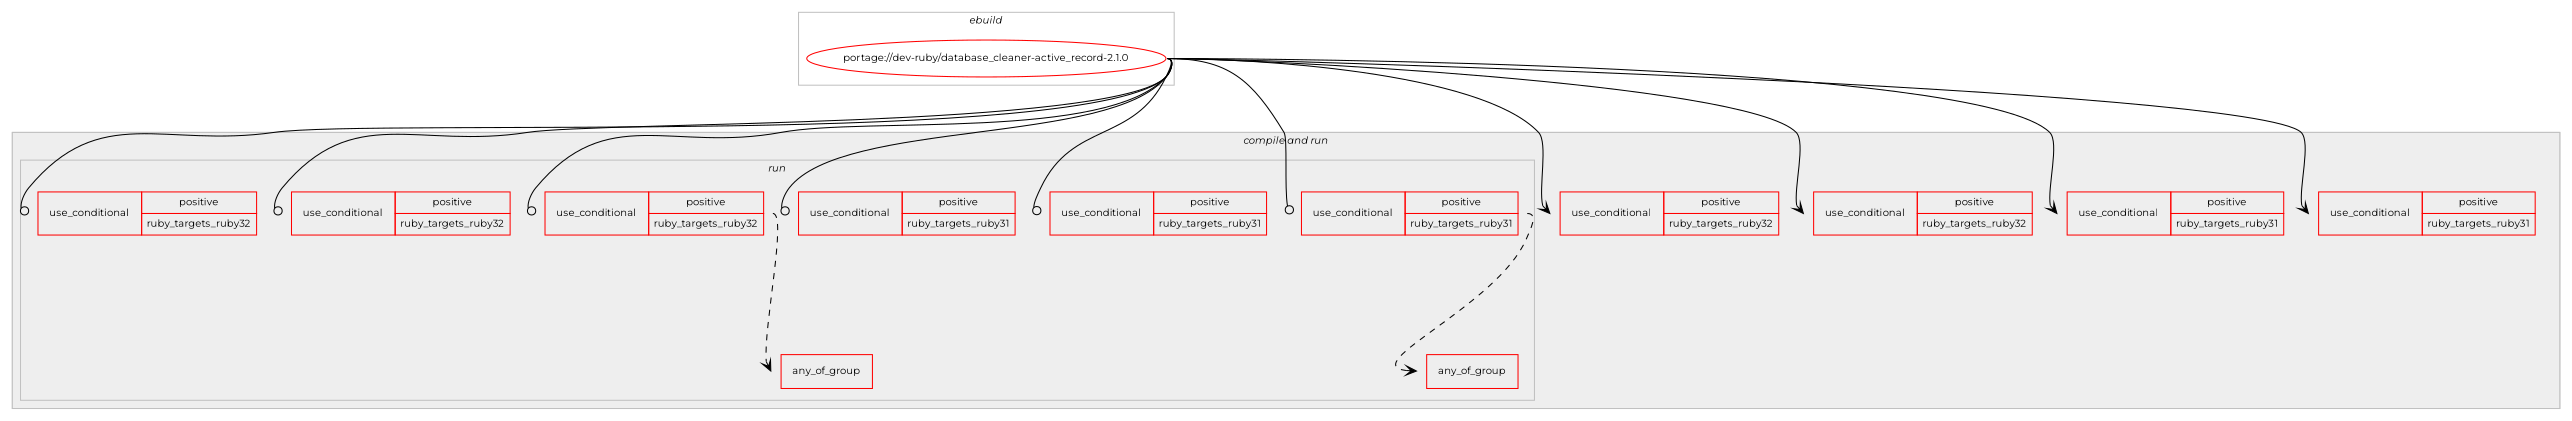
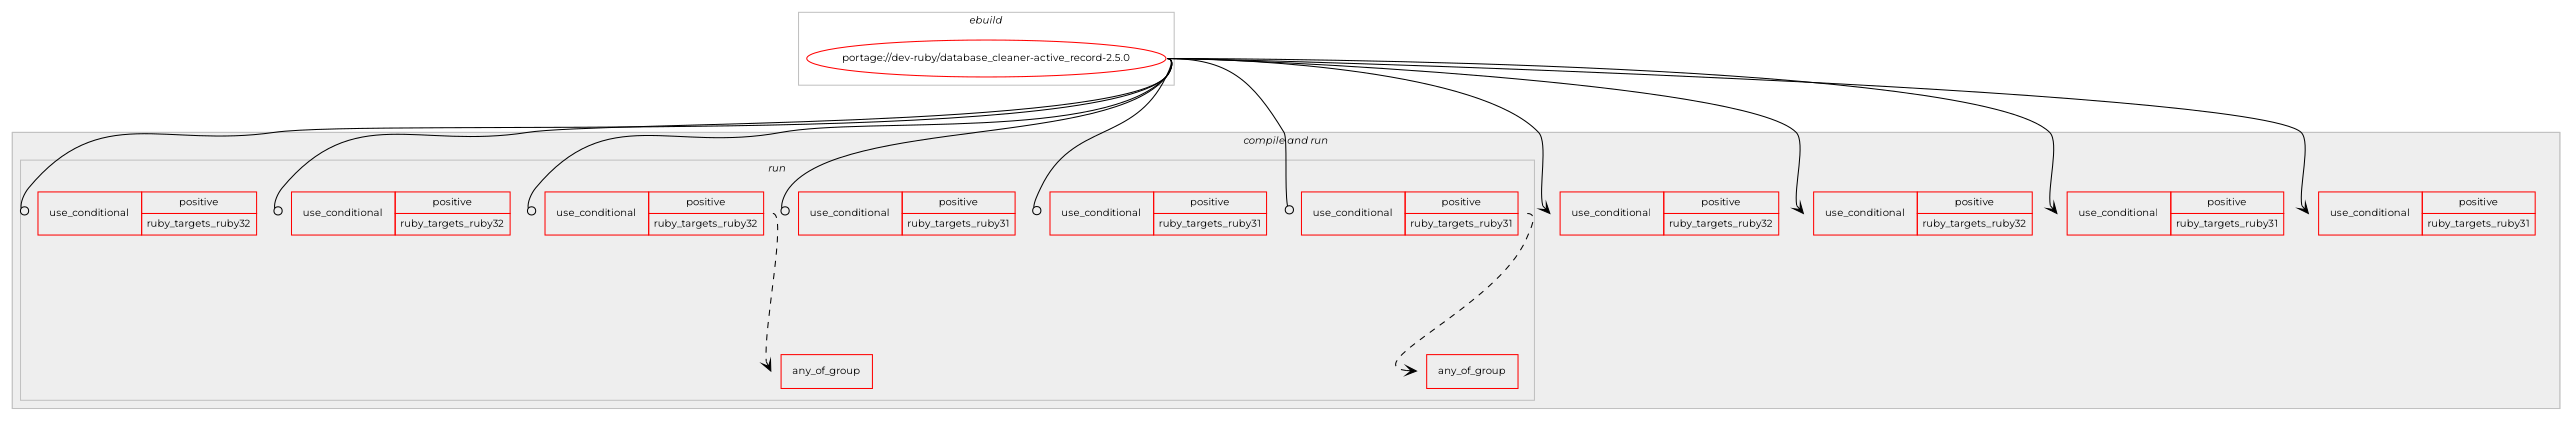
node "portage://dev-ruby/database_cleaner-active_record-2.1.0": label "portage://dev-ruby/database_cleaner-active_record-2.1.0" -> "portage://dev-ruby/database_cleaner-active_record-2.5.0"
